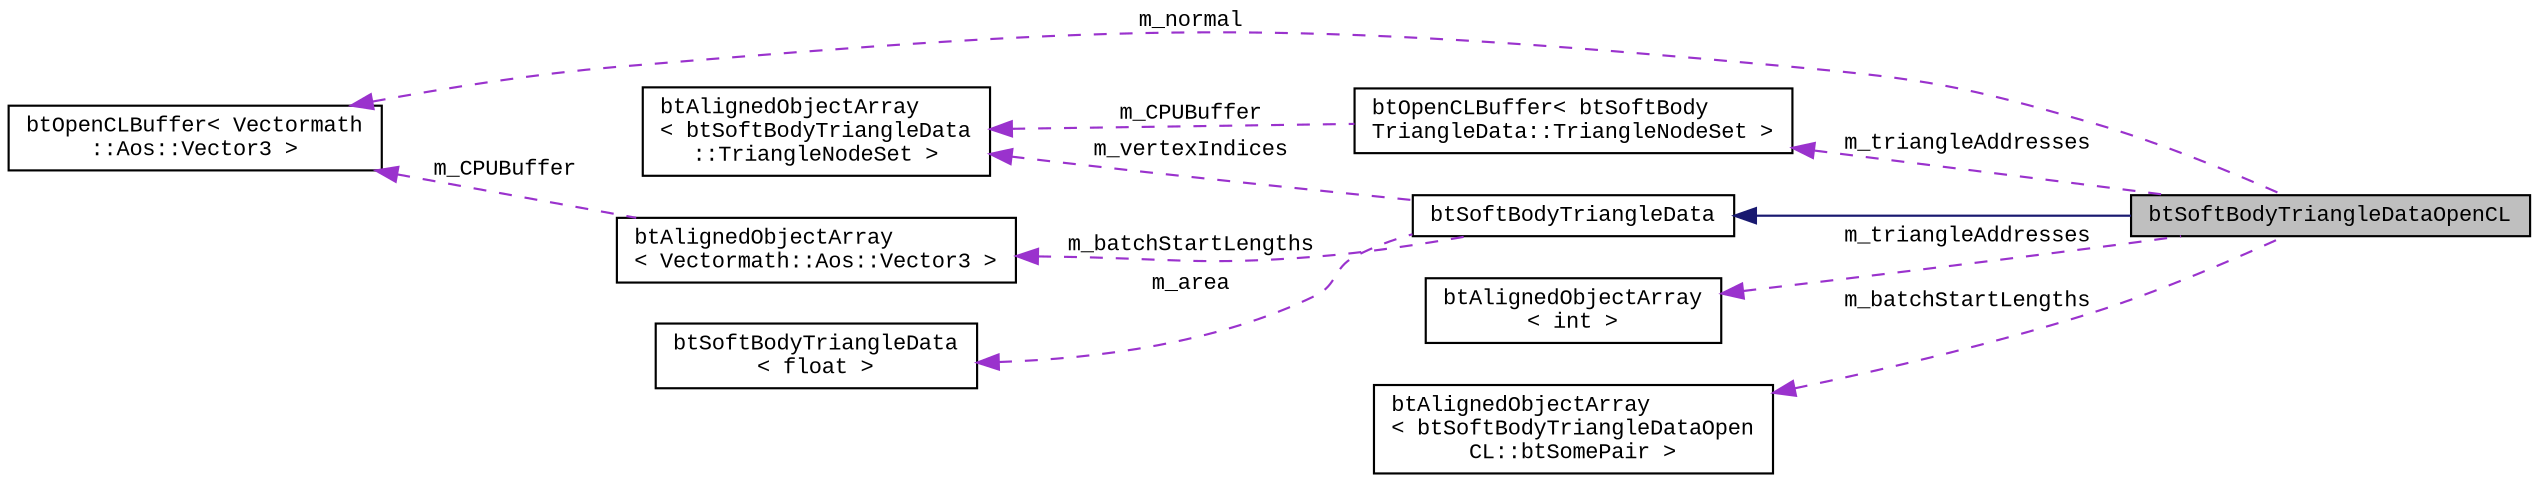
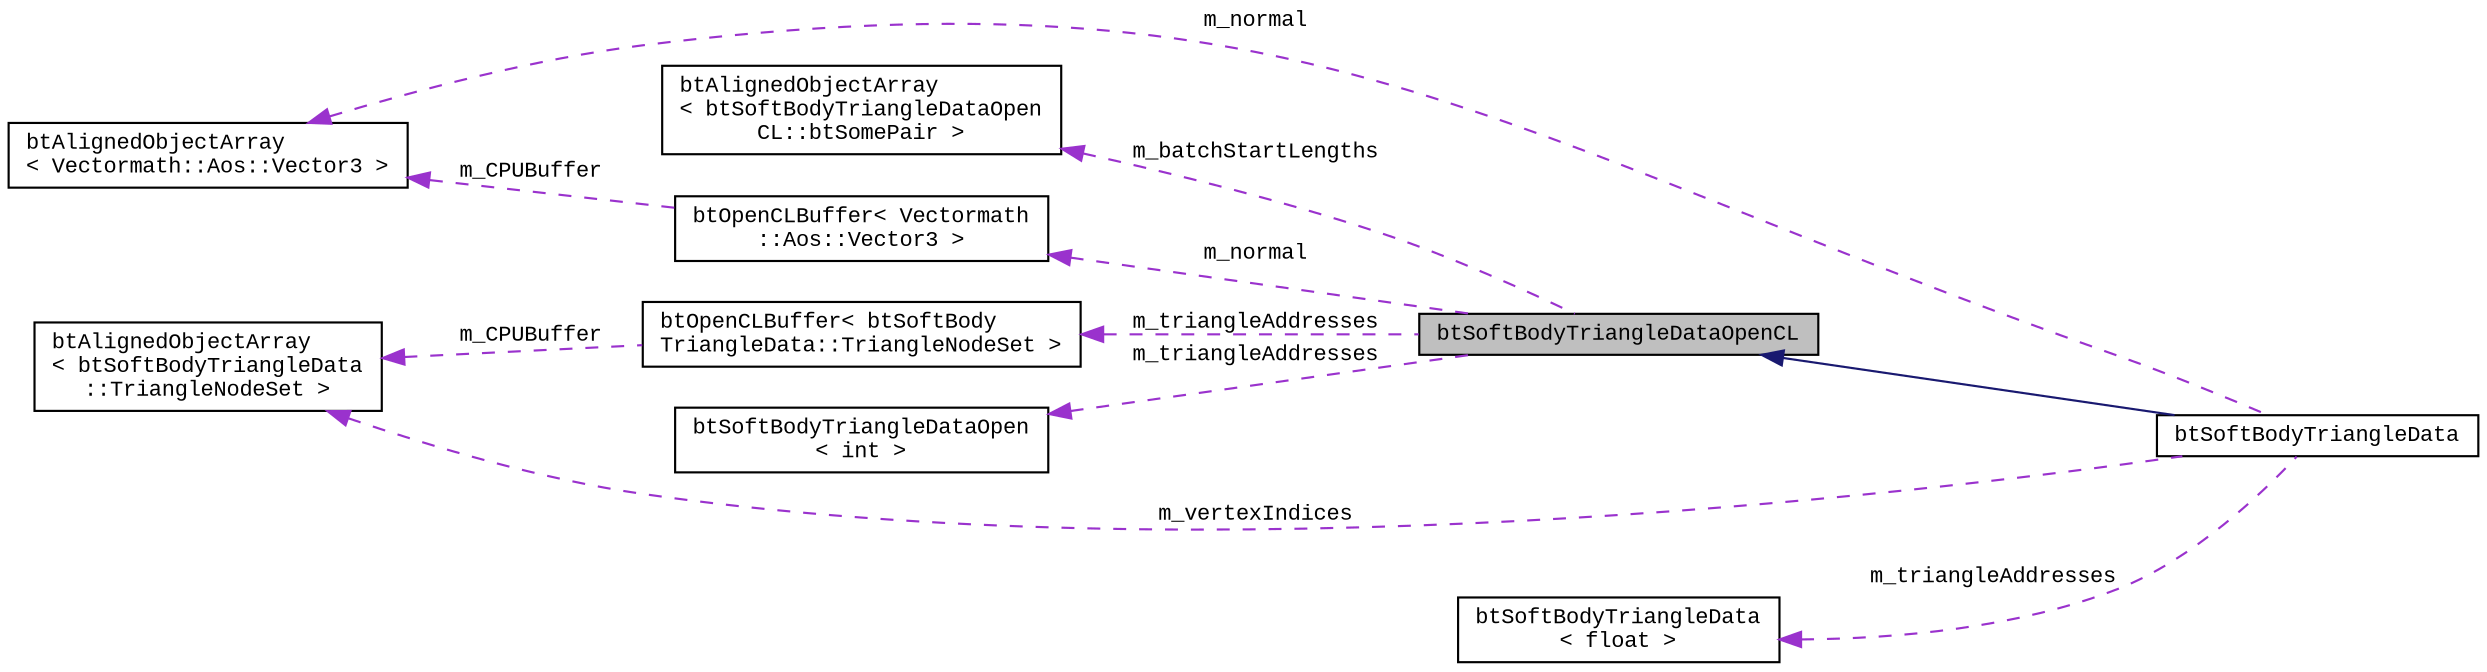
edge "btAlignedObjectArray < Vectormath::Aos::Vector3 >" -> "btOpenCLBuffer< Vectormath ::Aos::Vector3 >": reversed
edge "btSoftBodyTriangleDataOpenCL" -> "btSoftBodyTriangleData": reversed
edge "btSoftBodyTriangleData" -> "btAlignedObjectArray < Vectormath::Aos::Vector3 >": label " m_batchStartLengths" -> " m_normal"
edge "btSoftBodyTriangleData" -> "btSoftBodyTriangleData < float >": label " m_area" -> " m_triangleAddresses"
node "btAlignedObjectArray < int >": label "btAlignedObjectArray < int >" -> "btSoftBodyTriangleDataOpen < int >"
